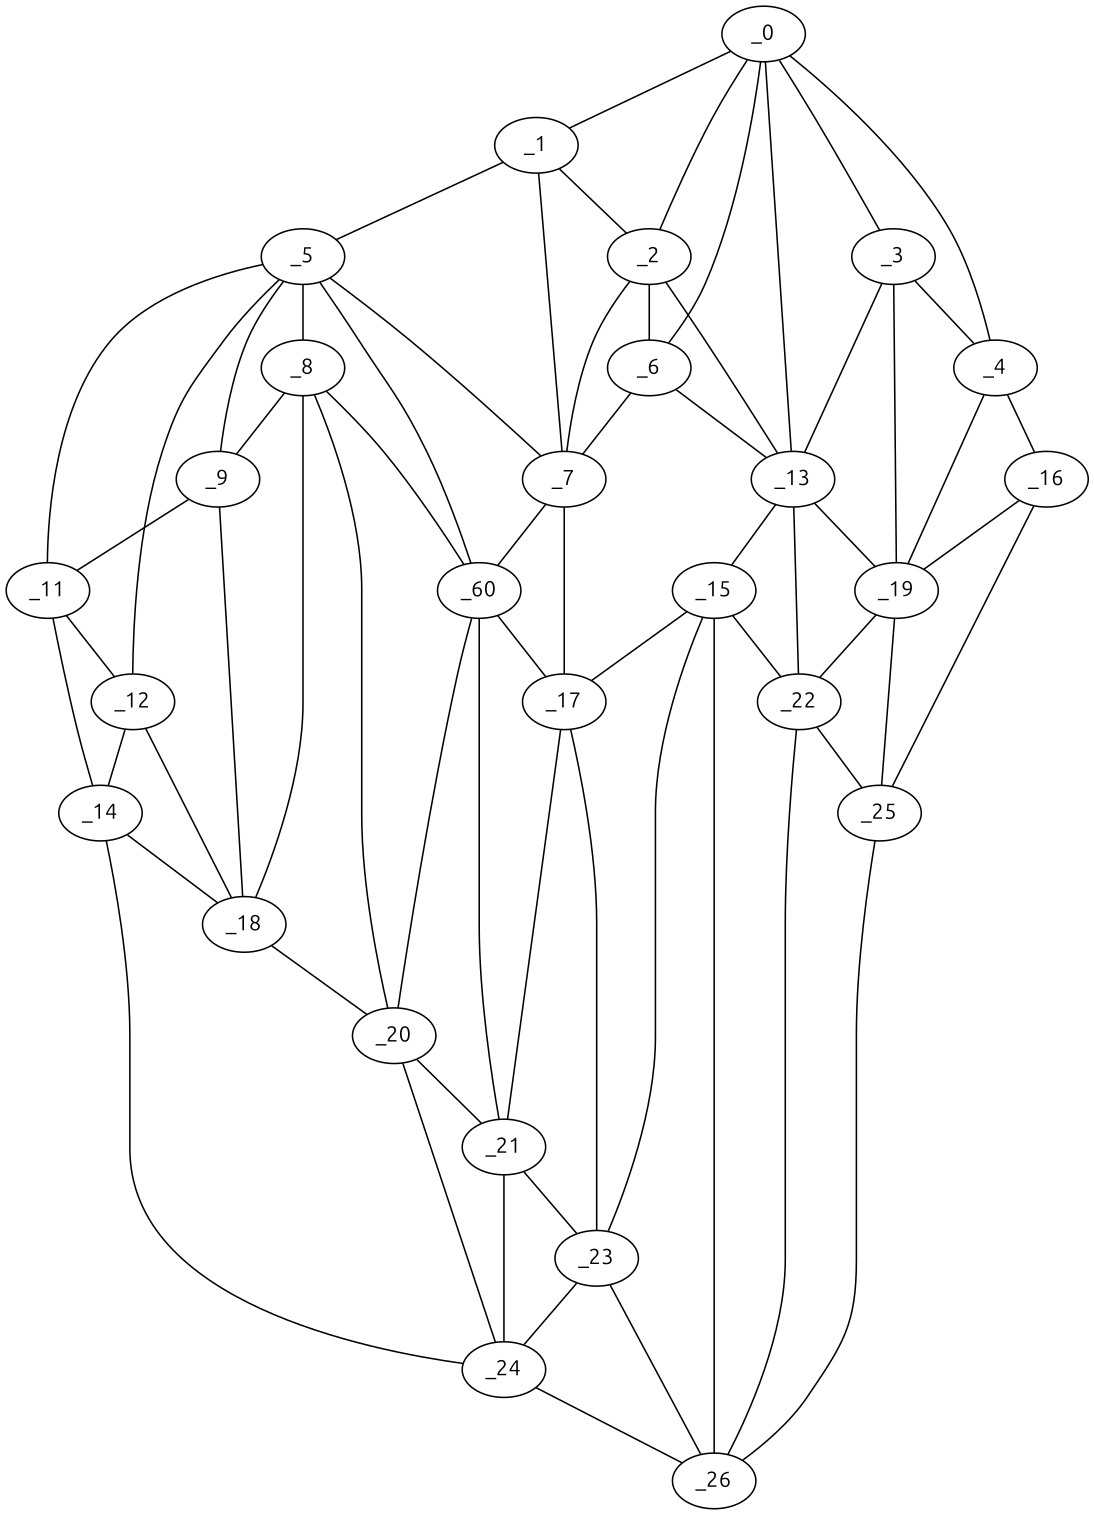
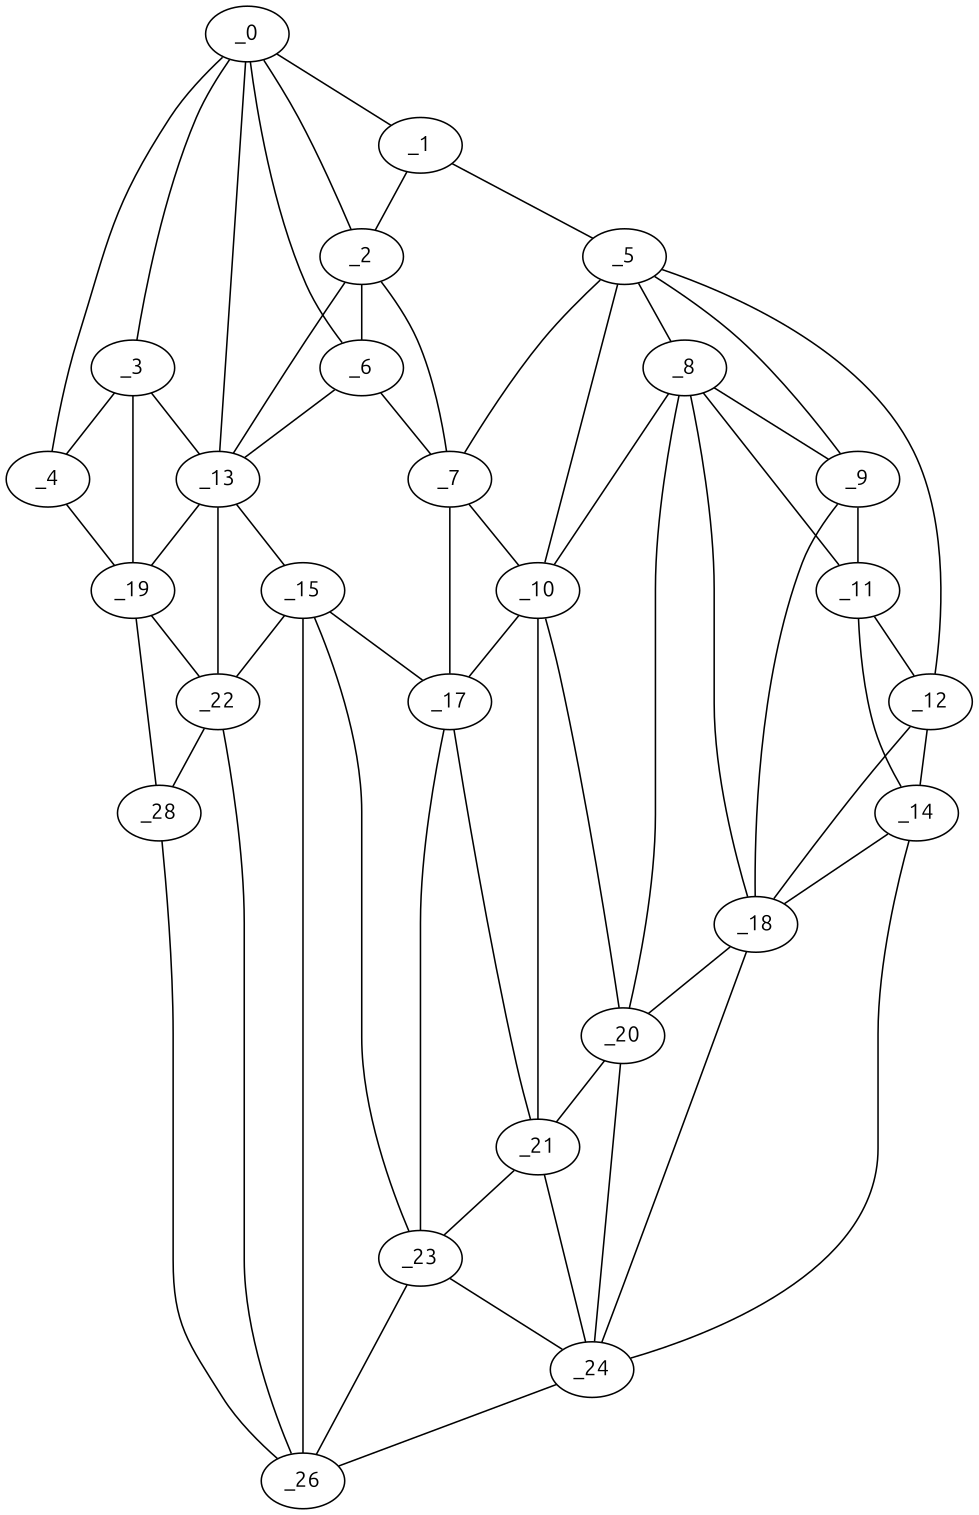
edge "_1" -- "_7": removed
edge "_5" -- "_11": now "_8" -- "_11"
node "_16": removed
node "_60": label "_60" -> "_10"
node "_25": label "_25" -> "_28"
edge "_18" -- "_24": added
